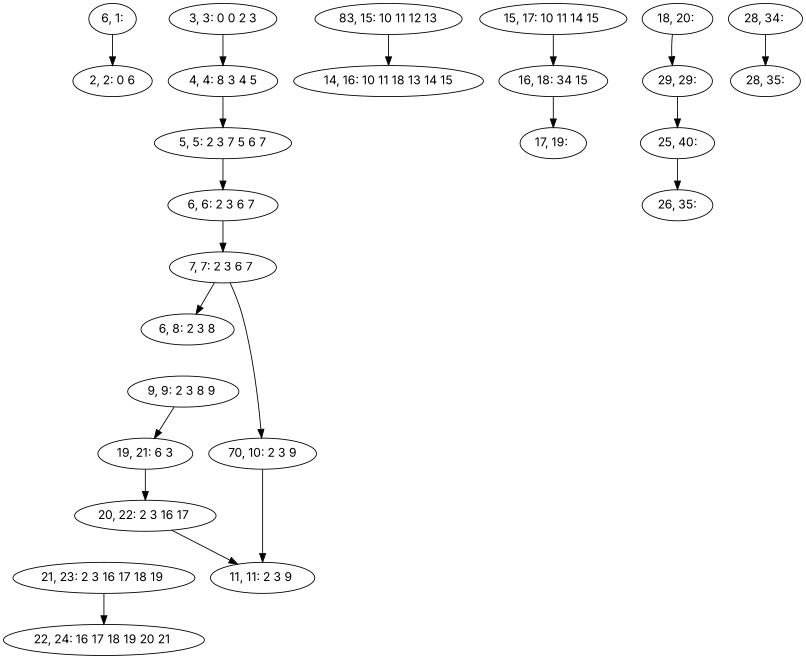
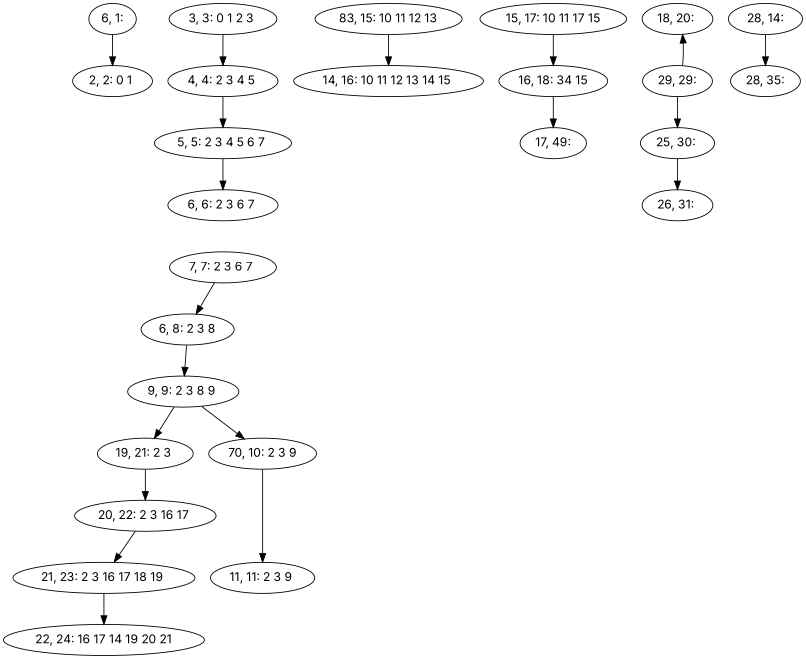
node "3, 3: 0 0 2 3": label "3, 3: 0 0 2 3" -> "3, 3: 0 1 2 3"
node "15, 17: 10 11 14 15": label "15, 17: 10 11 14 15" -> "15, 17: 10 11 17 15"
node "28, 34:": label "28, 34:" -> "28, 14:"
edge "18, 20:" -> "29, 29:": reversed
node "2, 2: 0 6": label "2, 2: 0 6" -> "2, 2: 0 1"
node "4, 4: 8 3 4 5": label "4, 4: 8 3 4 5" -> "4, 4: 2 3 4 5"
node "14, 16: 10 11 18 13 14 15": label "14, 16: 10 11 18 13 14 15" -> "14, 16: 10 11 12 13 14 15"
node "5, 5: 2 3 7 5 6 7": label "5, 5: 2 3 7 5 6 7" -> "5, 5: 2 3 4 5 6 7"
node "17, 19:": label "17, 19:" -> "17, 49:"
node "25, 40:": label "25, 40:" -> "25, 30:"
node "26, 35:": label "26, 35:" -> "26, 31:"
edge "6, 6: 2 3 6 7" -> "7, 7: 2 3 6 7": removed
edge "7, 7: 2 3 6 7" -> "70, 10: 2 3 9": now "9, 9: 2 3 8 9" -> "70, 10: 2 3 9"
edge "6, 8: 2 3 8" -> "9, 9: 2 3 8 9": added
node "19, 21: 6 3": label "19, 21: 6 3" -> "19, 21: 2 3"
edge "20, 22: 2 3 16 17" -> "11, 11: 2 3 9": now "20, 22: 2 3 16 17" -> "21, 23: 2 3 16 17 18 19"
node "22, 24: 16 17 18 19 20 21": label "22, 24: 16 17 18 19 20 21" -> "22, 24: 16 17 14 19 20 21"
